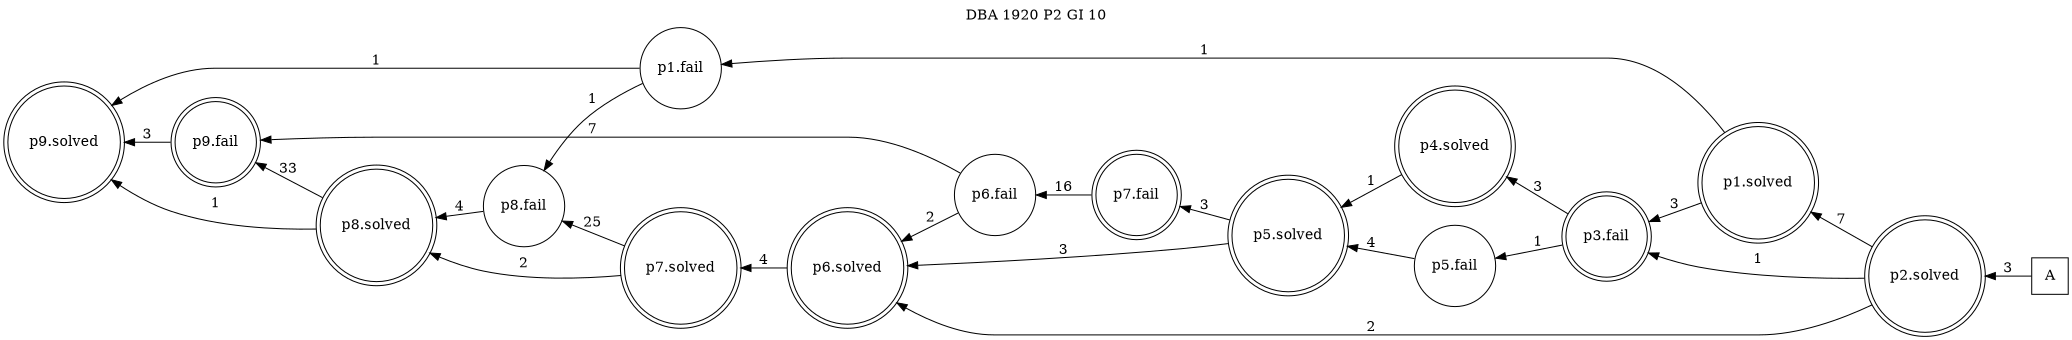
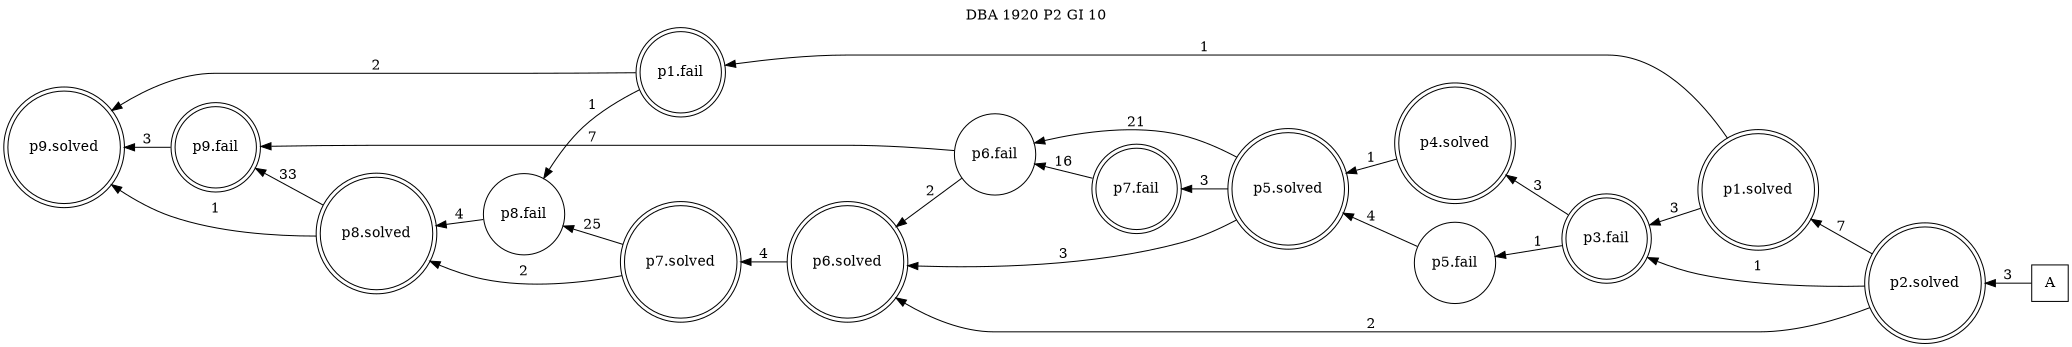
edge "p1.fail" -> "p9.solved": label "1" -> "2"
node "p1.fail": shape circle -> doublecircle
edge "p5.solved" -> "p6.fail": added, label "21"
